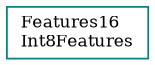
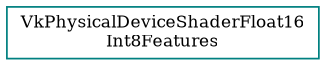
node "Features16 Int8Features": label "Features16 Int8Features" -> "VkPhysicalDeviceShaderFloat16 Int8Features"
